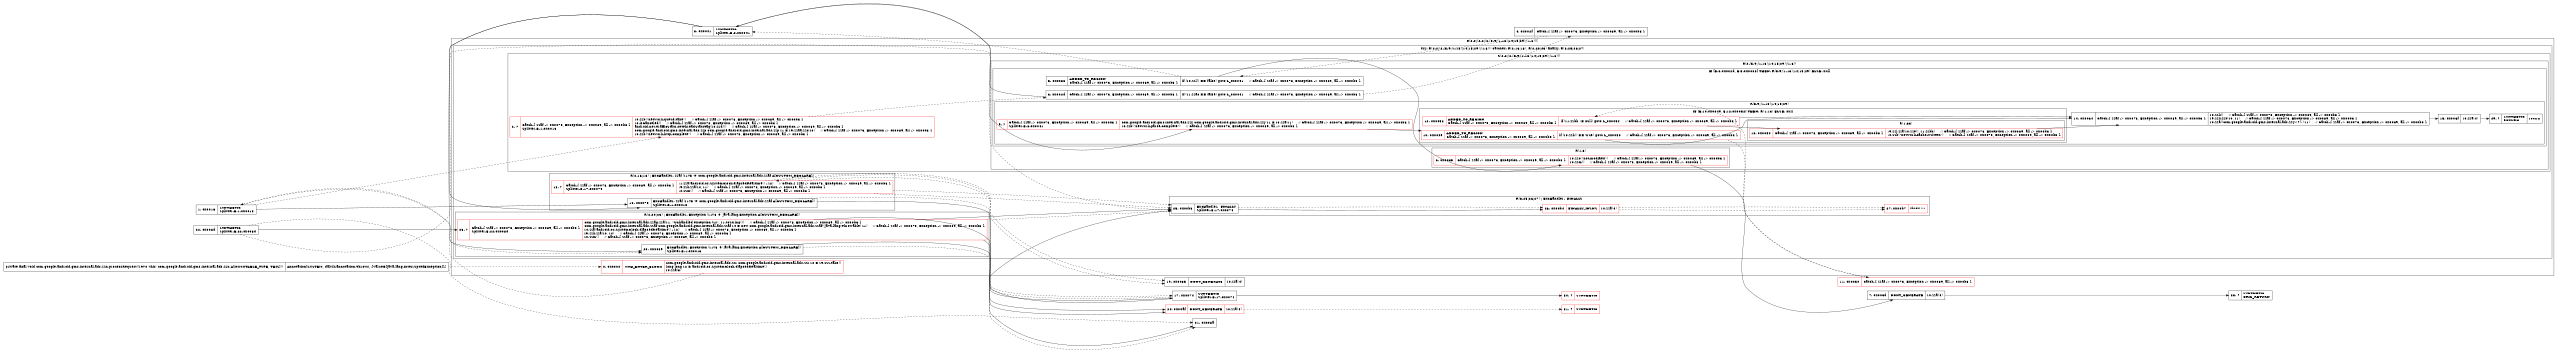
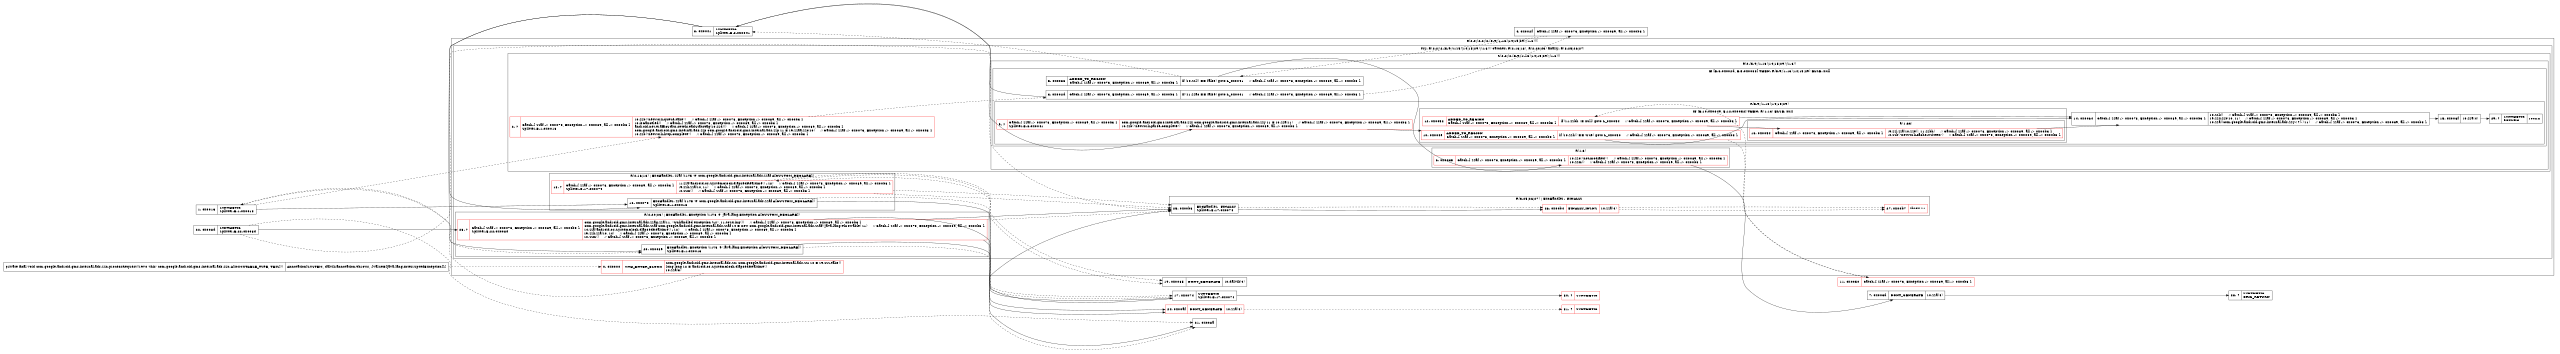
node "19: 0x0085": text "r0.zza(4)" -> "r0.dalvik(4)"
